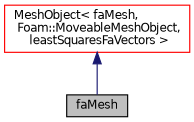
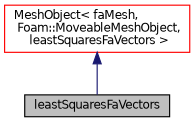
node "faMesh": label "faMesh" -> "leastSquaresFaVectors"
